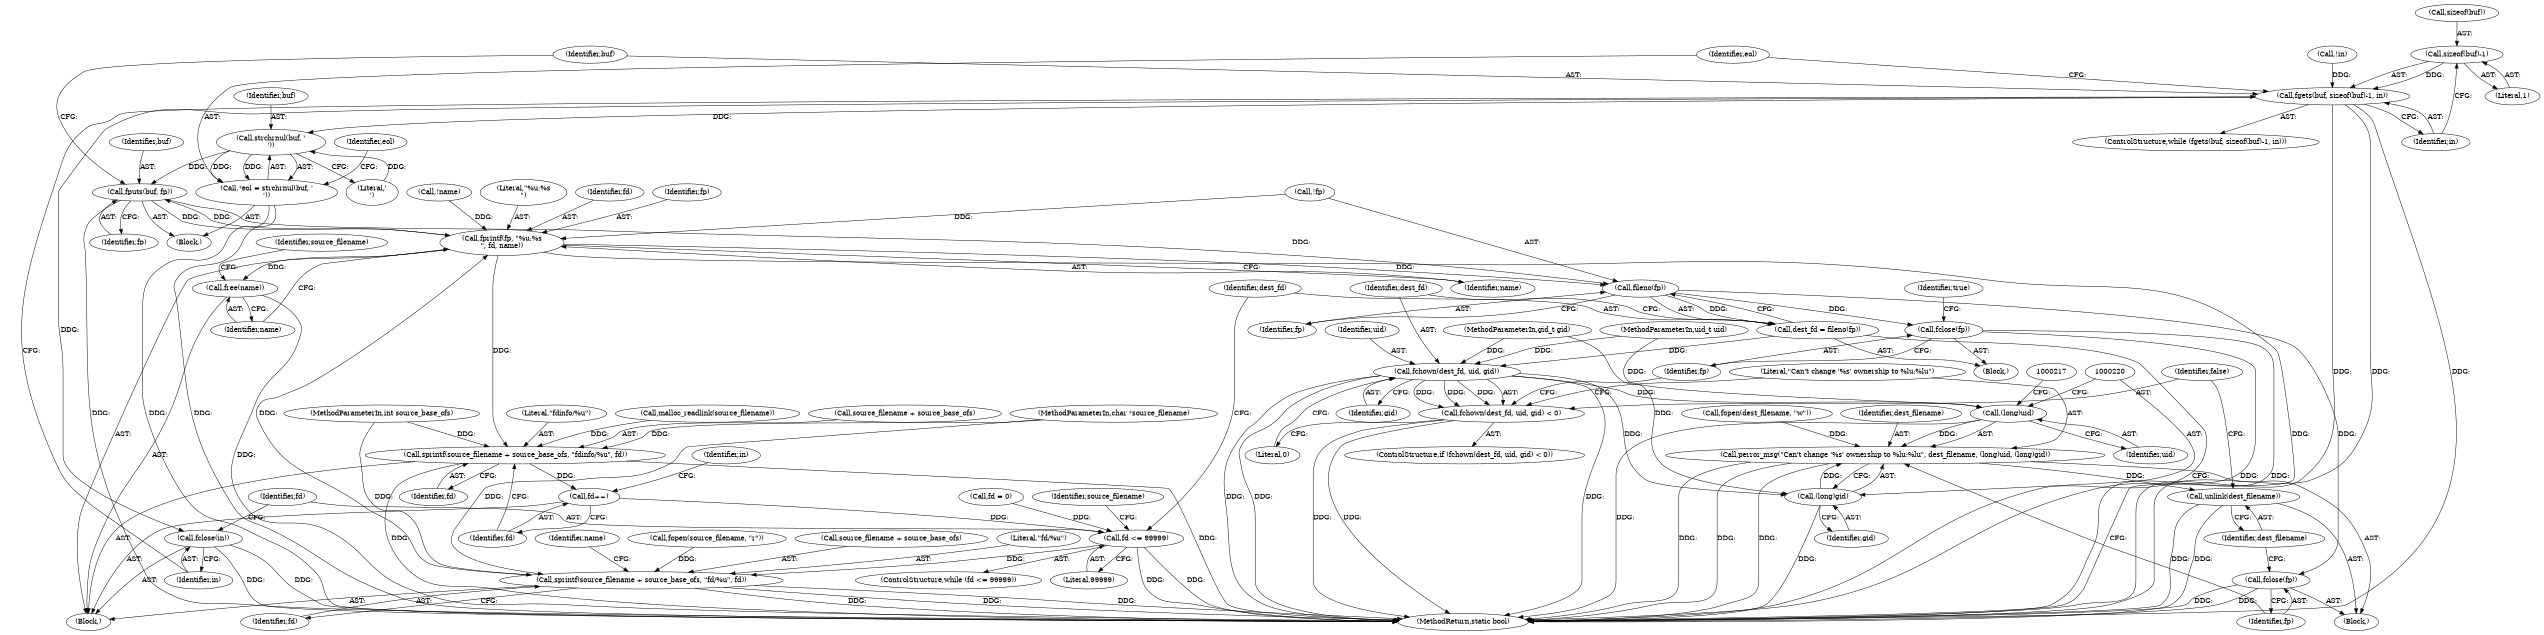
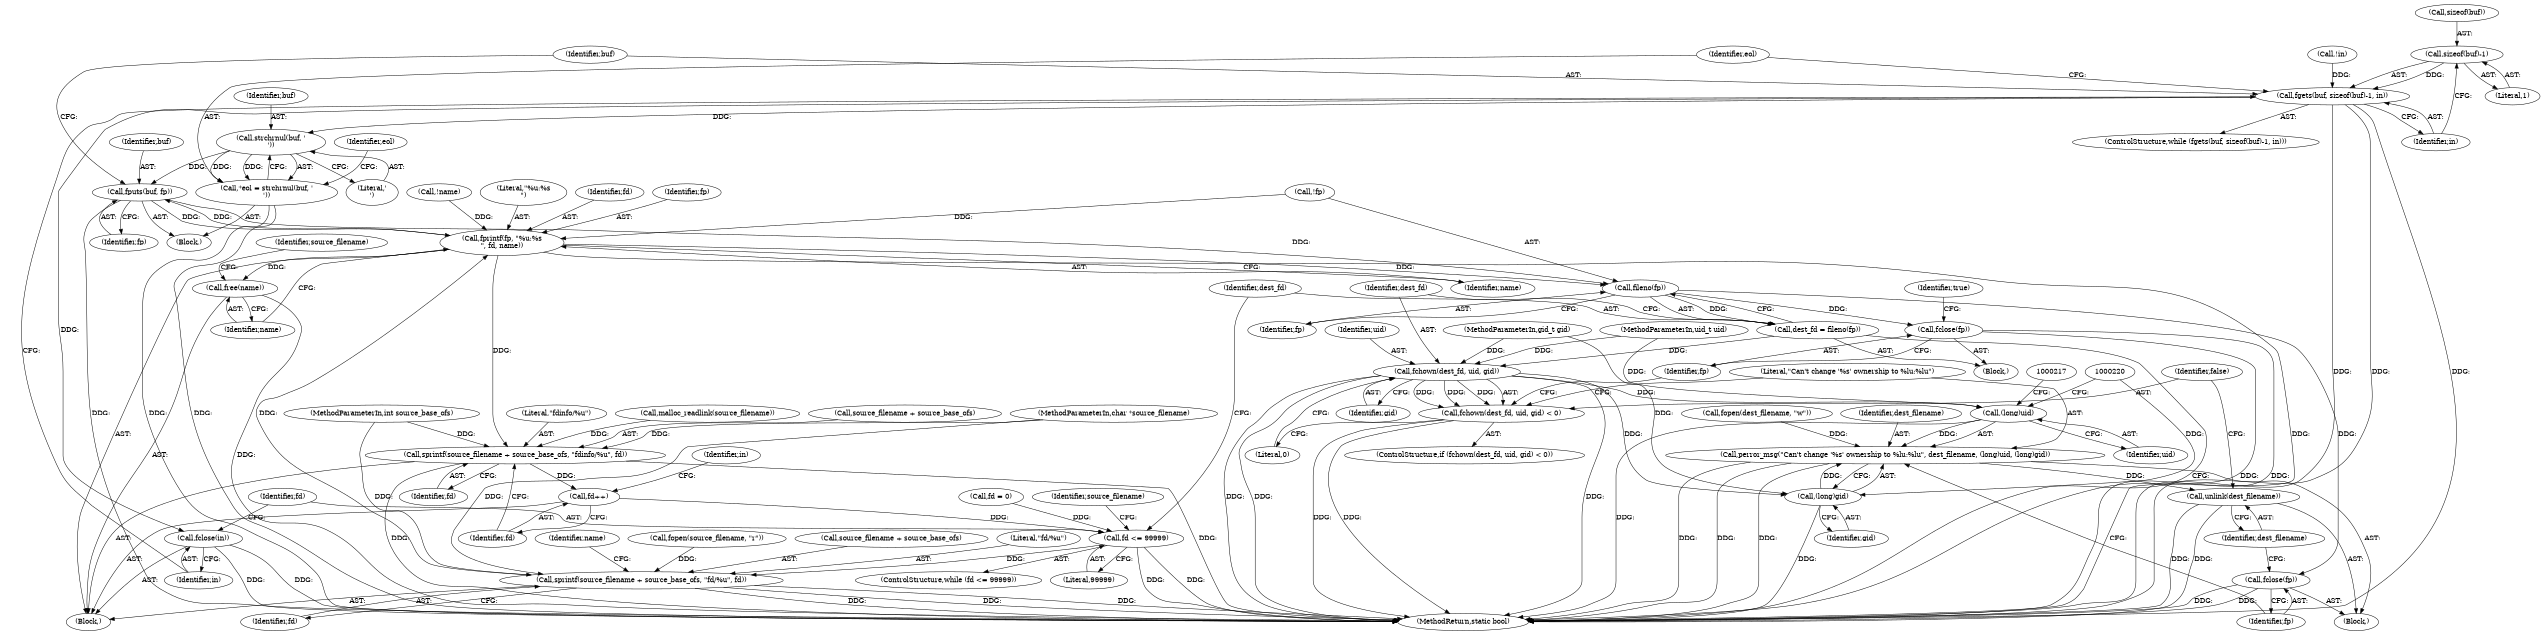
edge "(Call,*eol = strchrnul(buf, ' '))" -> "(Call,strchrnul(buf, ' '))": label "AST: " -> "CFG: "
edge "(Literal,' ')" -> "(Call,strchrnul(buf, ' '))": label "DDG: " -> "AST: "
edge "1000220" -> "(Call,(long)gid)": label "AST: " -> "DDG: "
